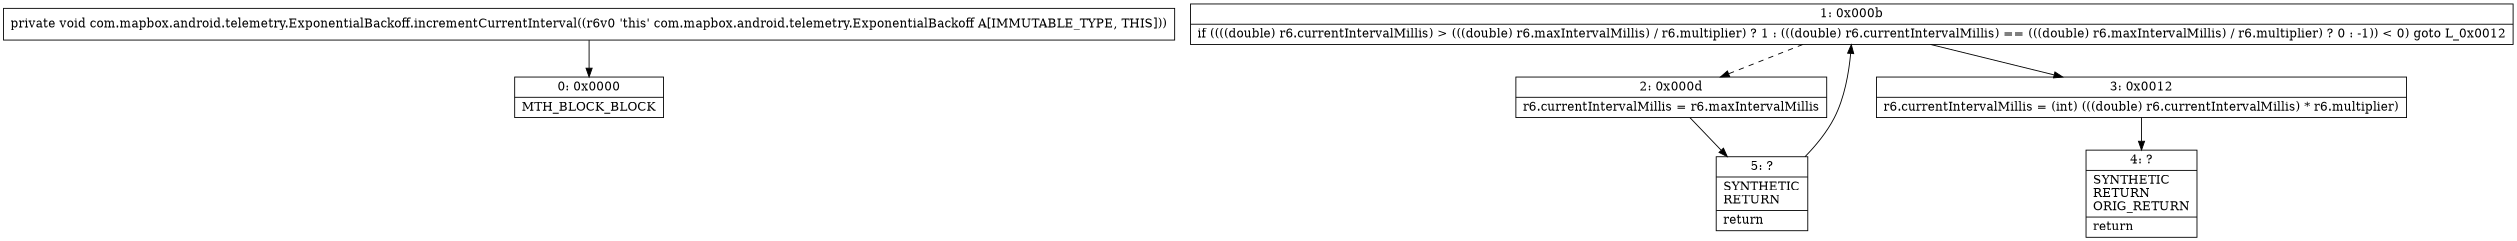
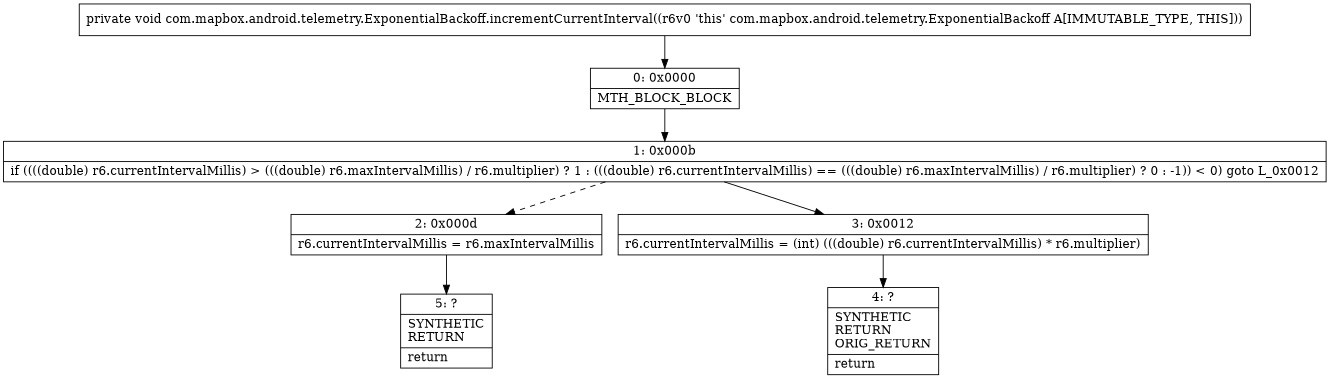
edge "5: ?" -> "1: 0x000b": now "0: 0x0000" -> "1: 0x000b"
